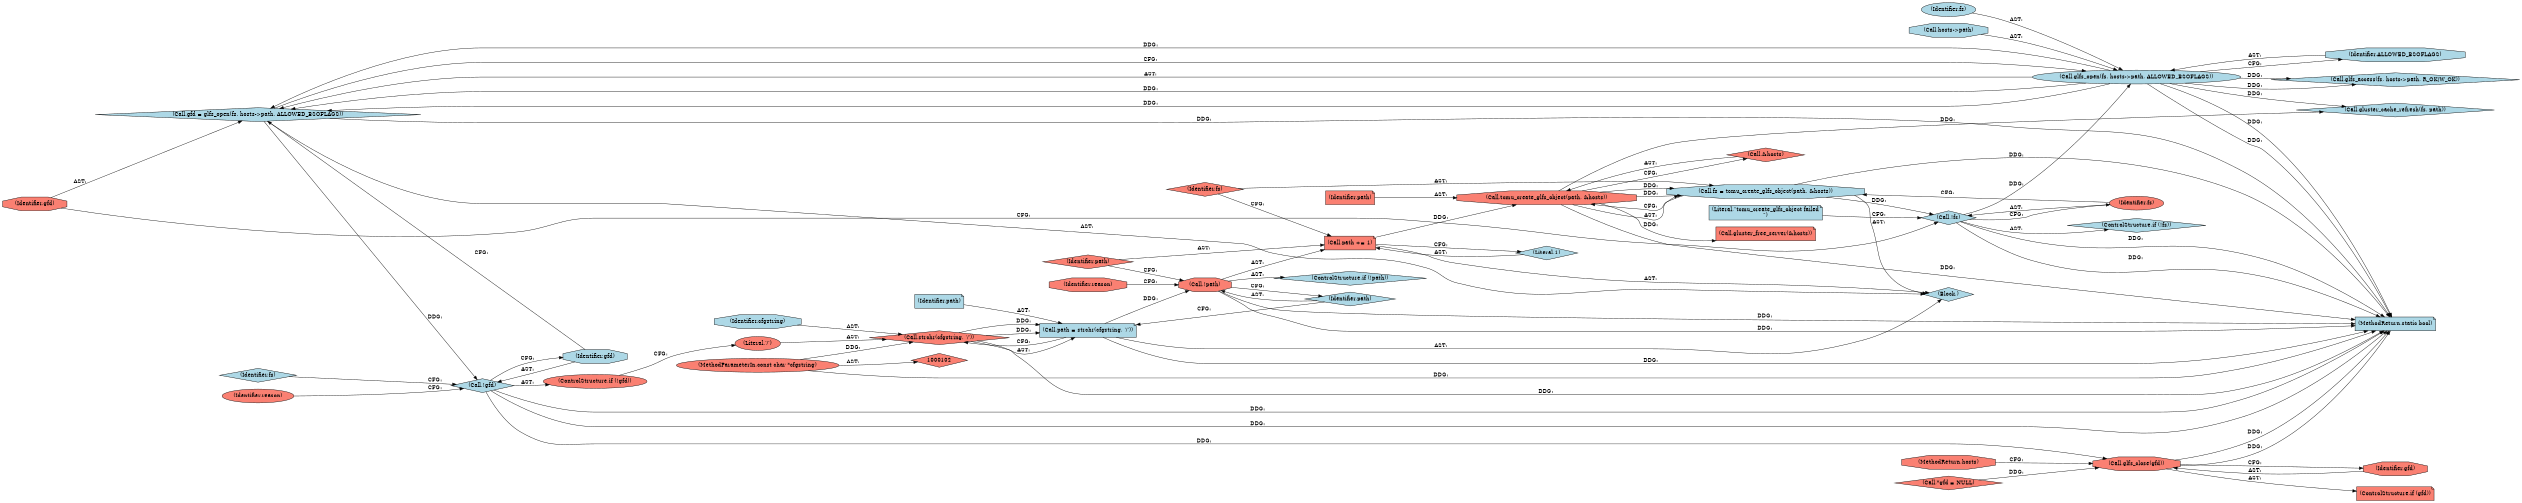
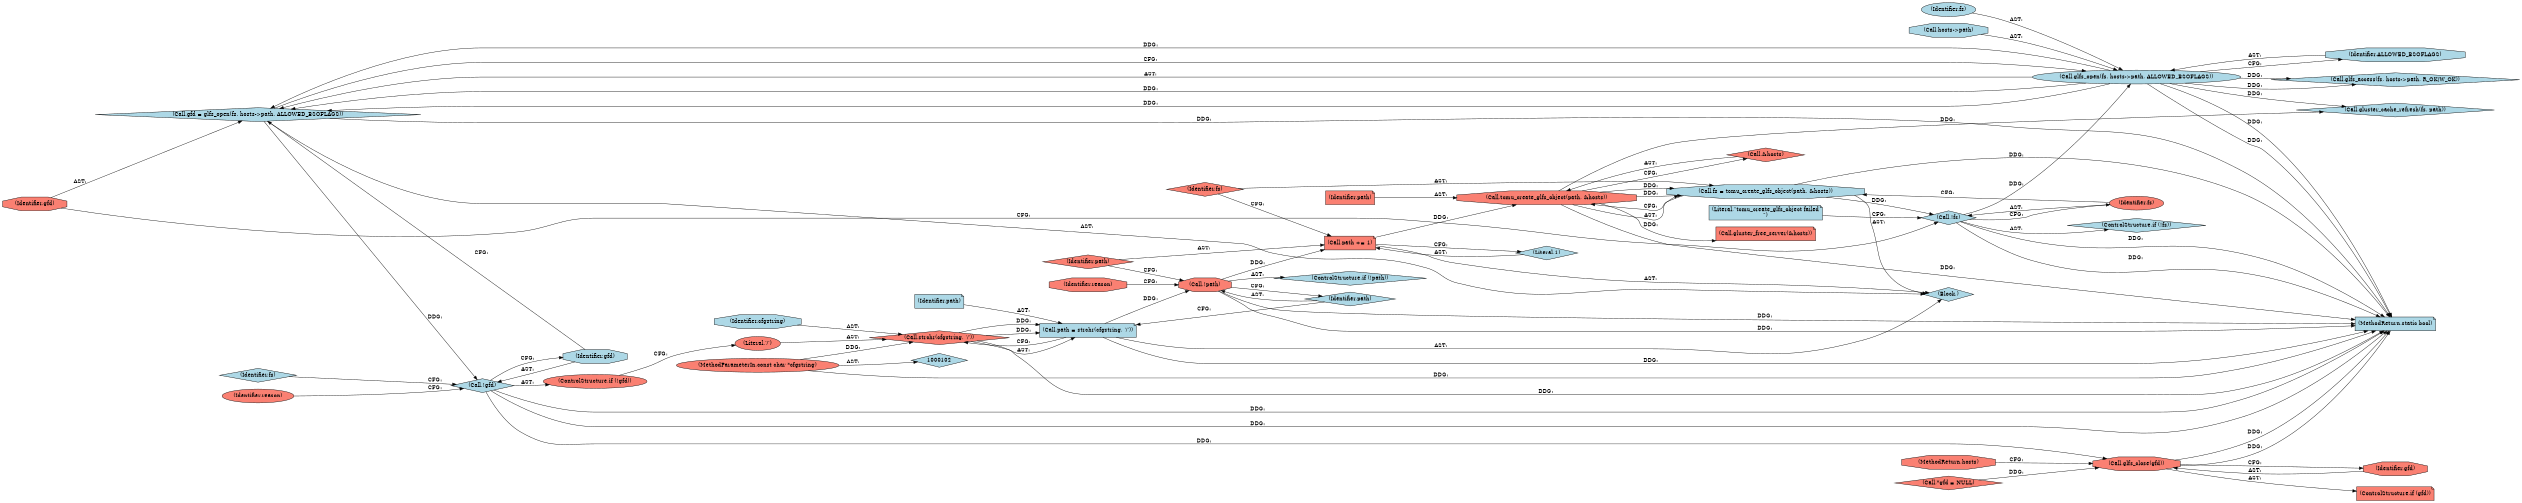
edge "(Call,!path)" -> "(Call,path += 1)": label "AST: " -> "DDG: "
node "1000102": fillcolor salmon -> lightblue
